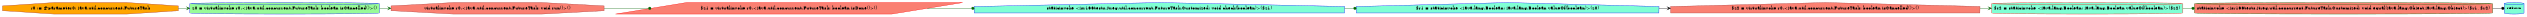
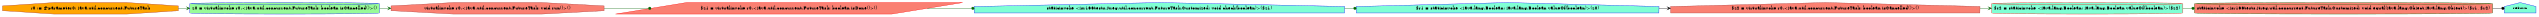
node "return": shape cylinder -> house
